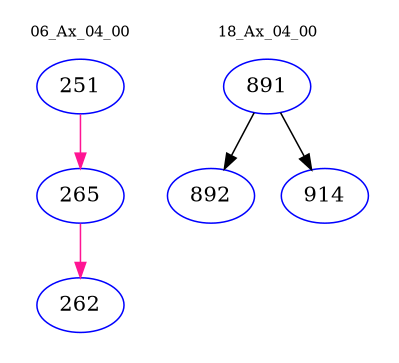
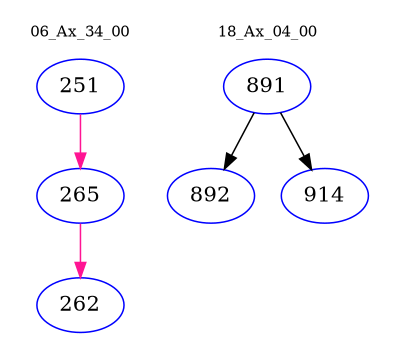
cluster "06_Ax_04_00": label "06_Ax_04_00" -> "06_Ax_34_00"
